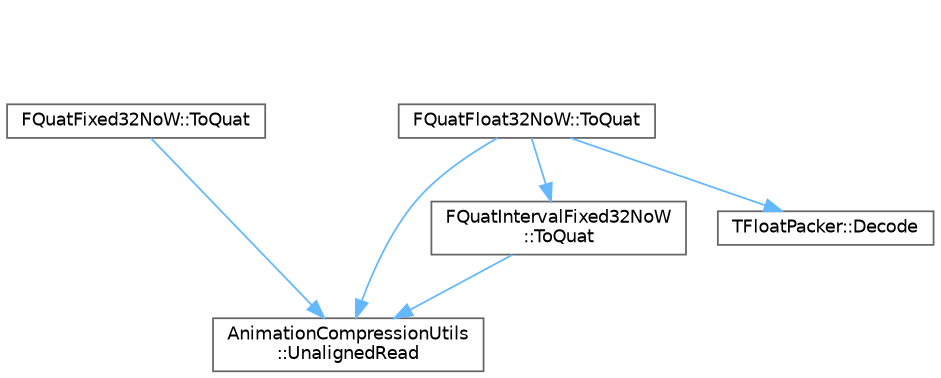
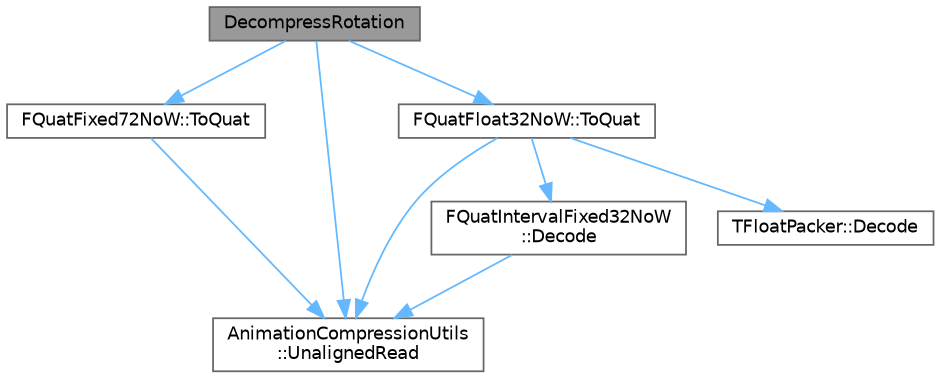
node "DecompressRotation": added
node "FQuatFixed32NoW::ToQuat": label "FQuatFixed32NoW::ToQuat" -> "FQuatFixed72NoW::ToQuat"
node "FQuatIntervalFixed32NoW ::ToQuat": label "FQuatIntervalFixed32NoW ::ToQuat" -> "FQuatIntervalFixed32NoW ::Decode"
